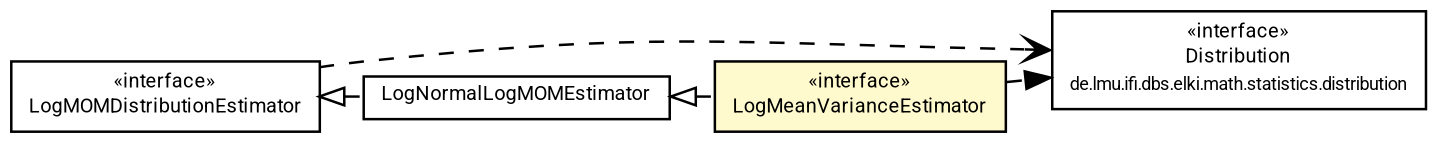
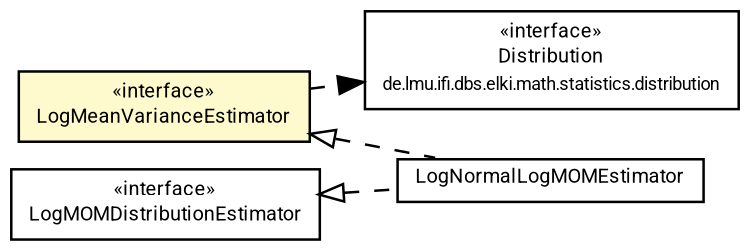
edge "LogMOMDistributionEstimator" -> "Distribution": removed
edge "LogMeanVarianceEstimator" -> "LogNormalLogMOMEstimator": reversed
